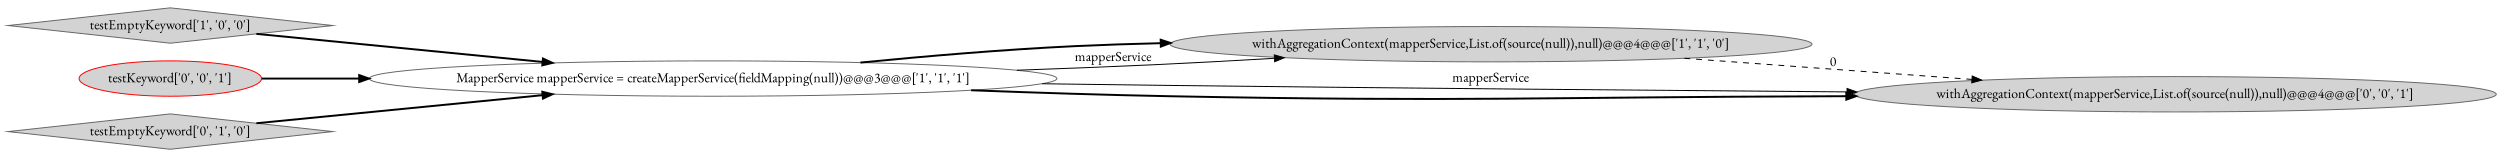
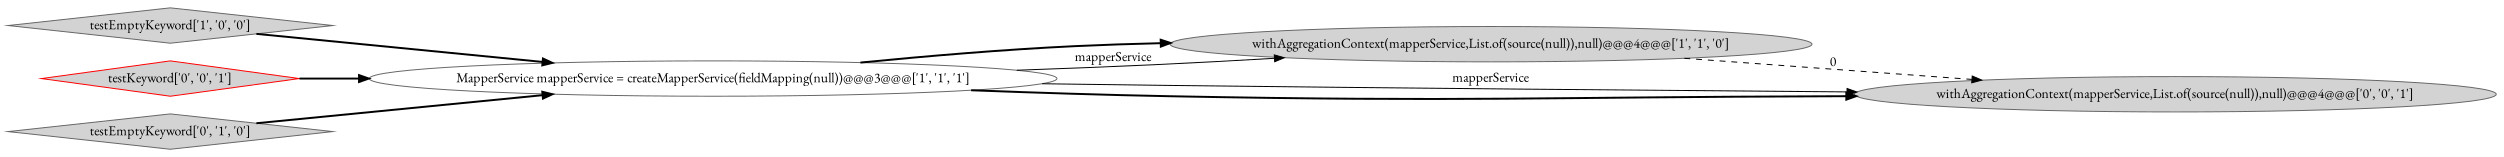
node "testKeyword['0', '0', '1']": shape ellipse -> diamond
